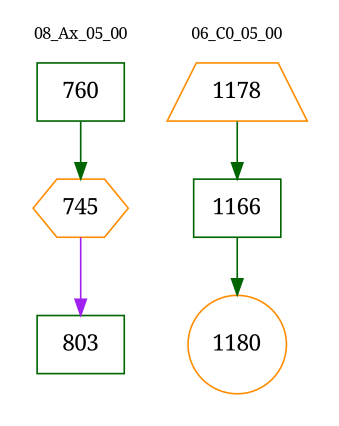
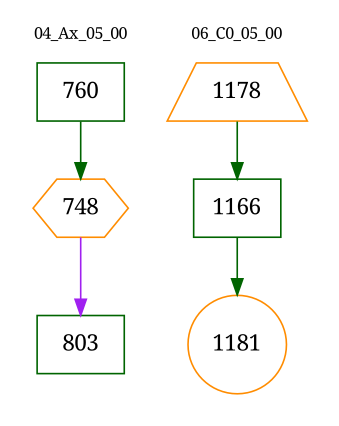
cluster "08_Ax_05_00": label "08_Ax_05_00" -> "04_Ax_05_00"
node "745": label "745" -> "748"
node "1180": label "1180" -> "1181"
